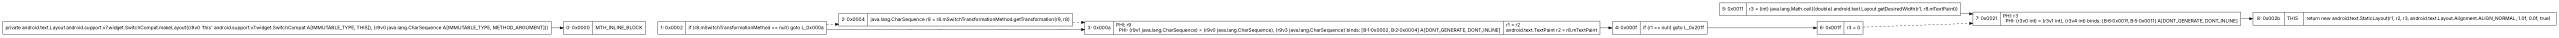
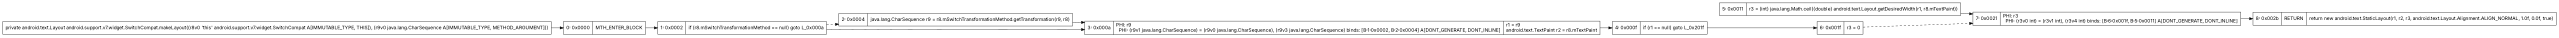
node "8: 0x002b": text "THIS" -> "RETURN"
edge "2: 0x0004" -> "3: 0x000a": style dashed -> solid
node "3: 0x000a": text "r1 = r2" -> "r1 = r9"
node "0: 0x0000": text "MTH_INLINE_BLOCK" -> "MTH_ENTER_BLOCK"
edge "0: 0x0000" -> "1: 0x0002": added
